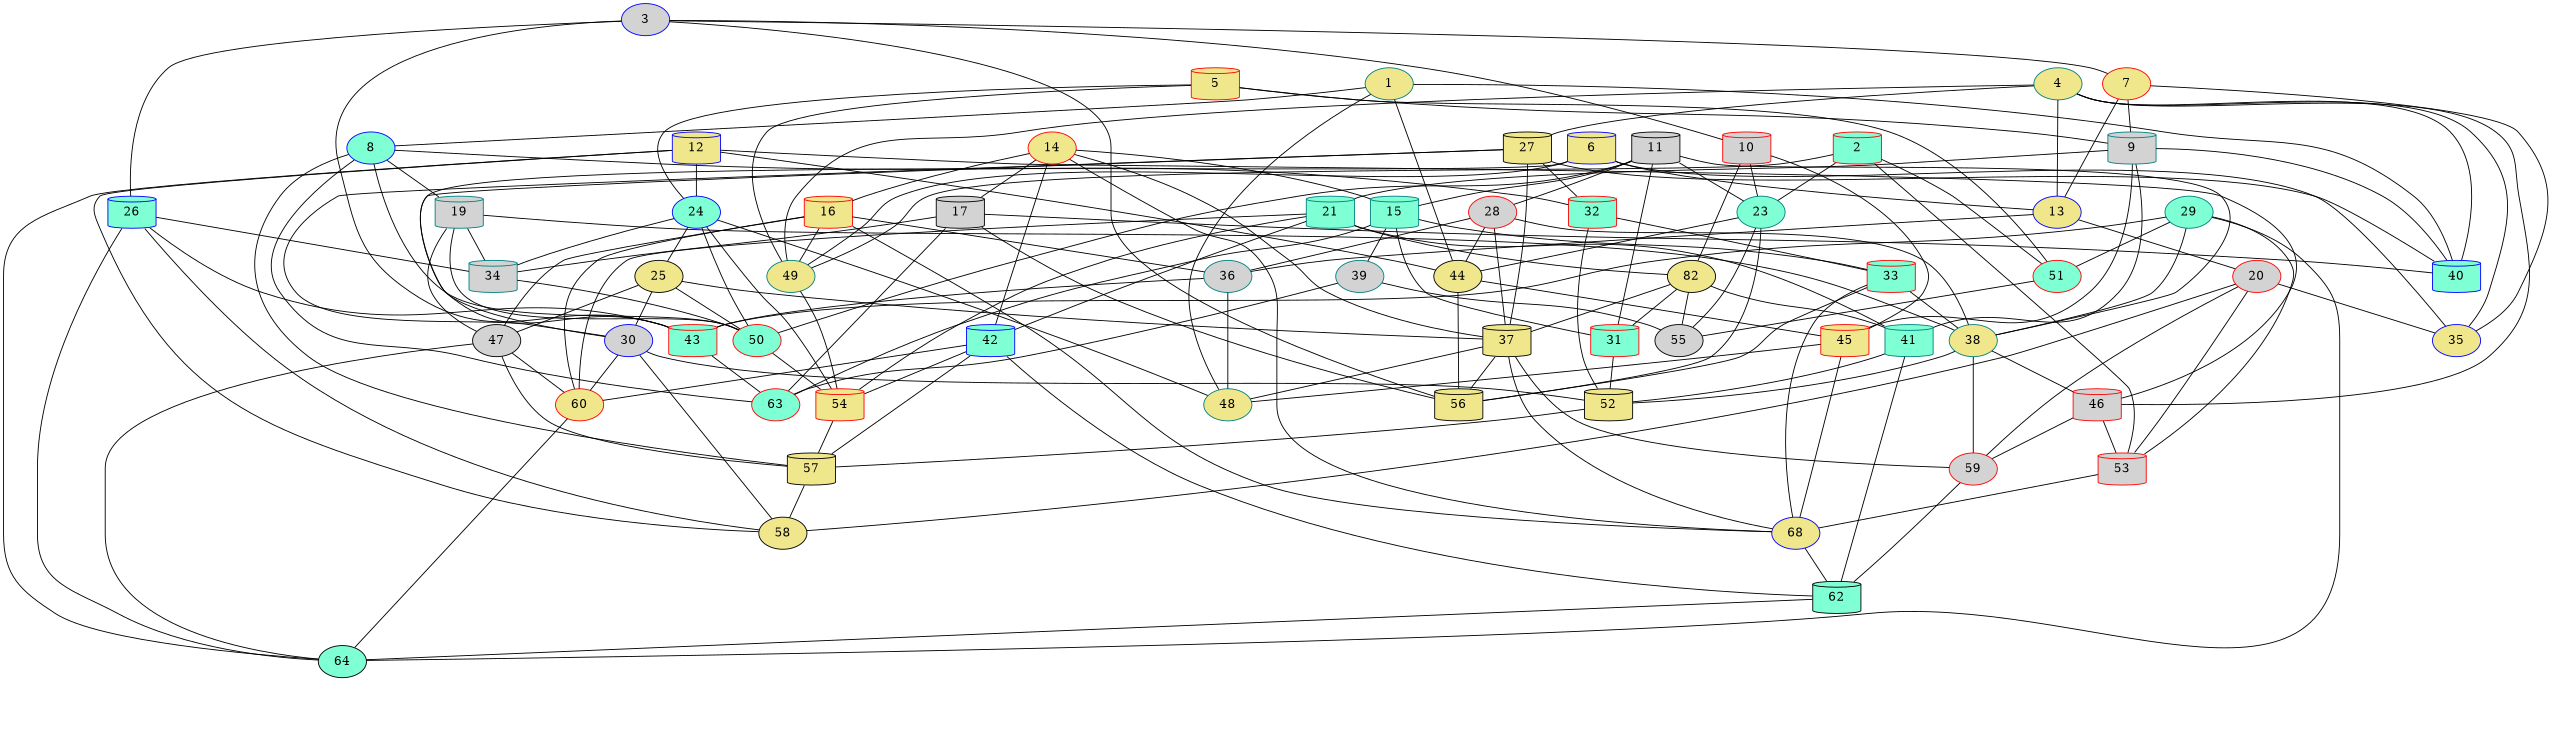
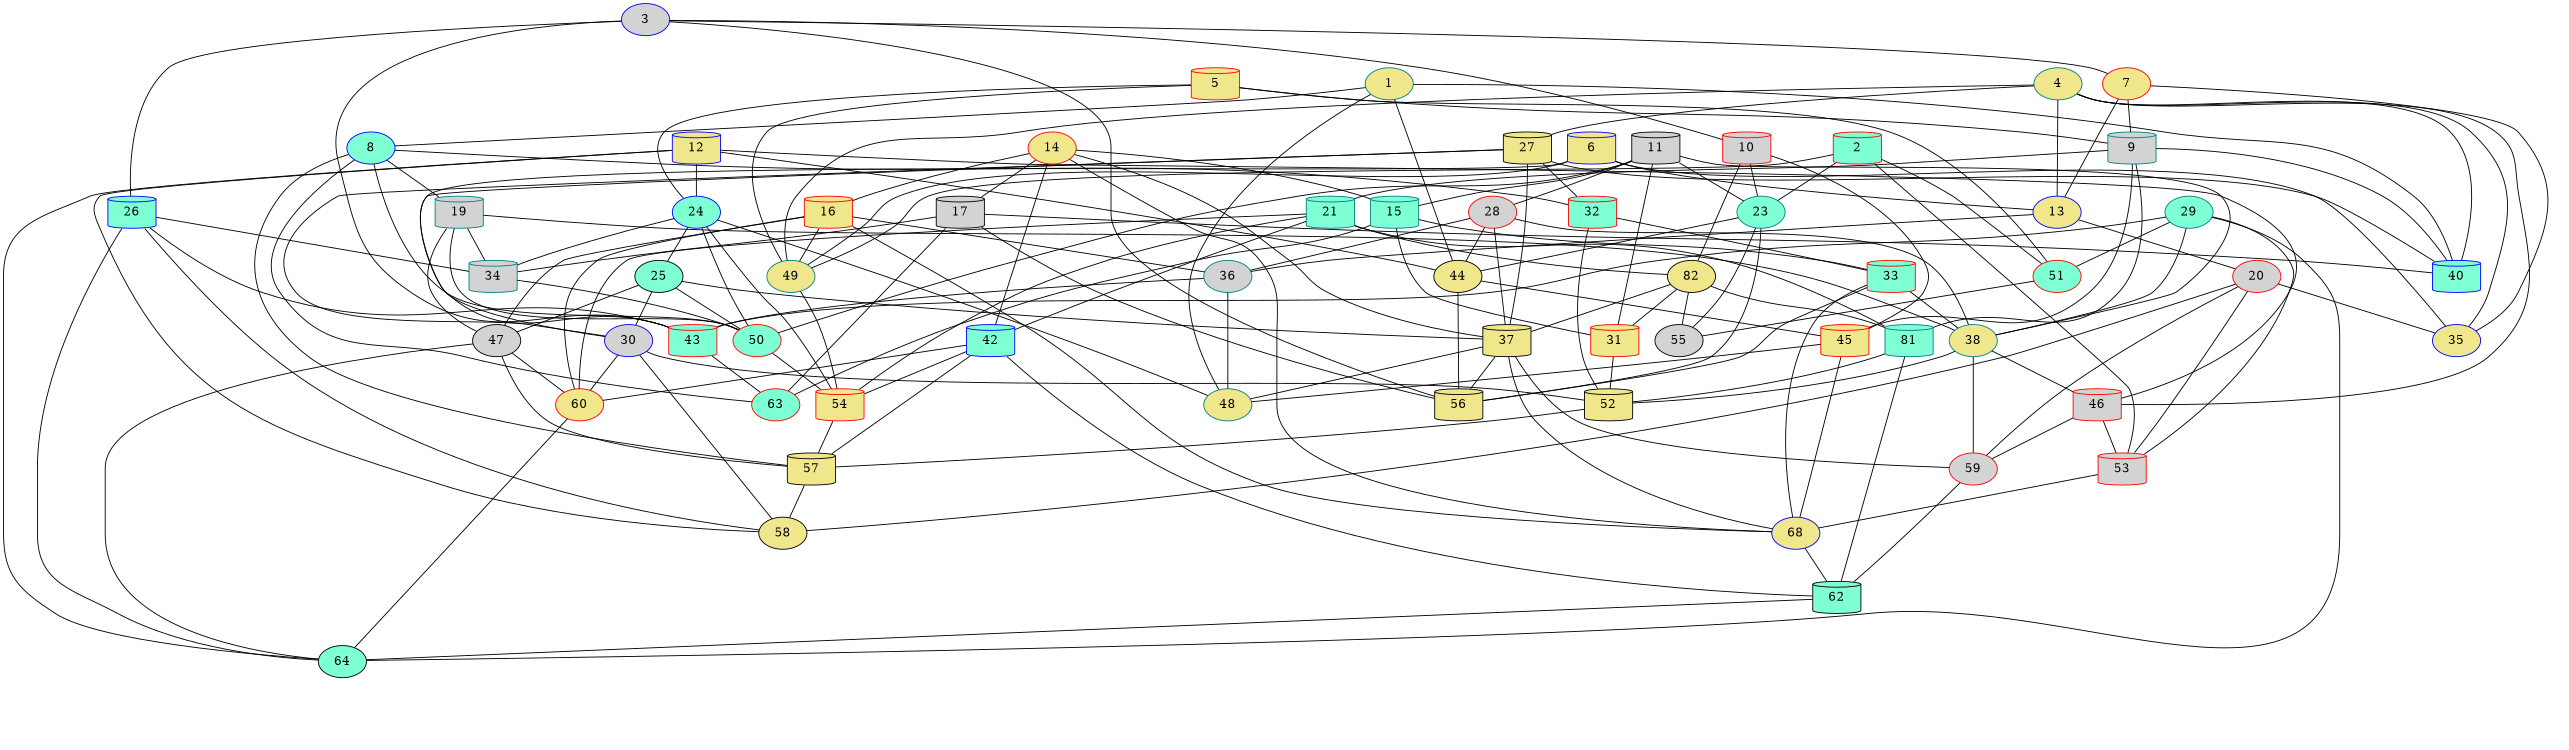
node "25": fillcolor khaki -> aquamarine
node "39": removed
node "31": fillcolor aquamarine -> khaki
node "41": label "41" -> "81"
